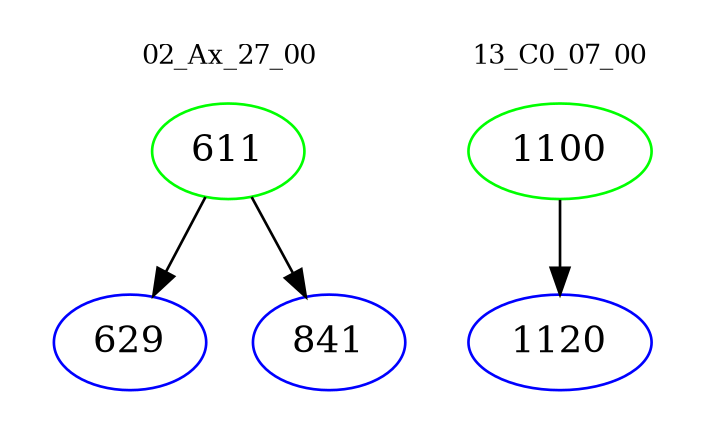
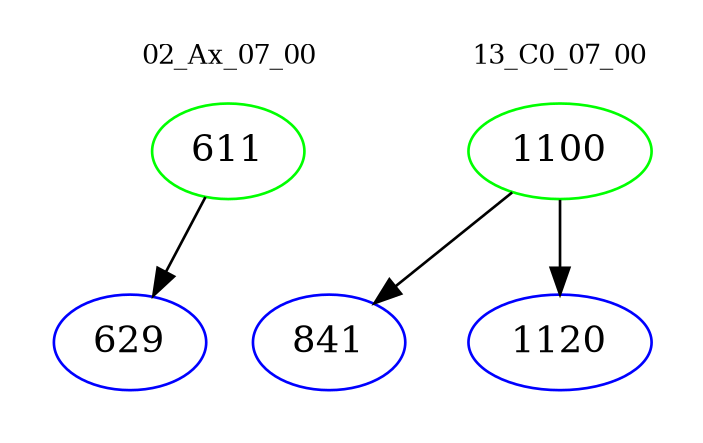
cluster "02_Ax_27_00": label "02_Ax_27_00" -> "02_Ax_07_00"
edge "611" -> "841": now "1100" -> "841"
